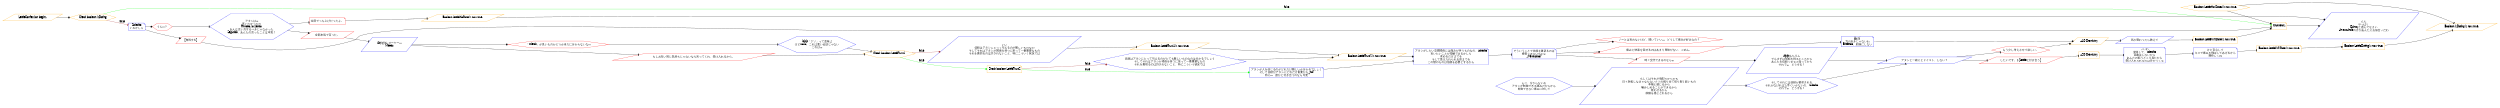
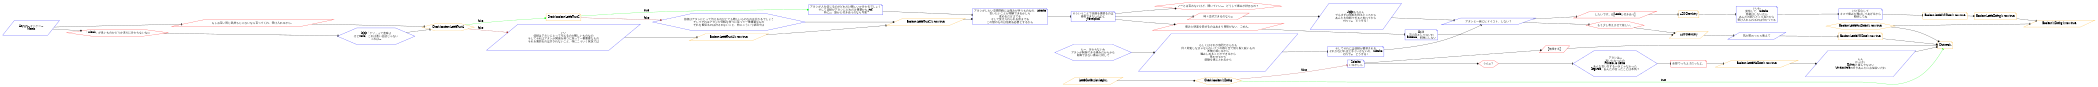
edge "Check boolean IsDating" -> "Chat ends.": label "false" -> "true"
edge "Chat ends." -> "んん やっぱり Quincyと遊んでなさい Un escuincleの方があんたにお似合いだわ": reversed
node "全部本気で言った。": removed
node "そしてそれには信頼が要求される それがなければ上手くいかないの、solecito それで…　どうする？": shape hexagon -> note
